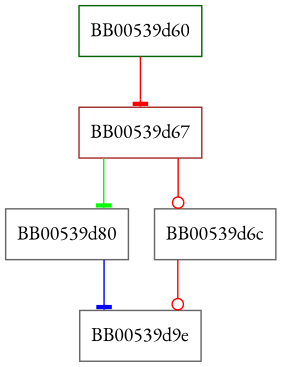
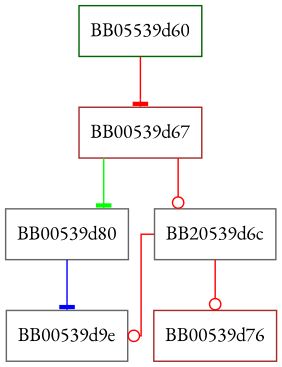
node "BB00539d60": label "BB00539d60" -> "BB05539d60"
node "BB00539d6c": label "BB00539d6c" -> "BB20539d6c"
node "BB00539d76": added
